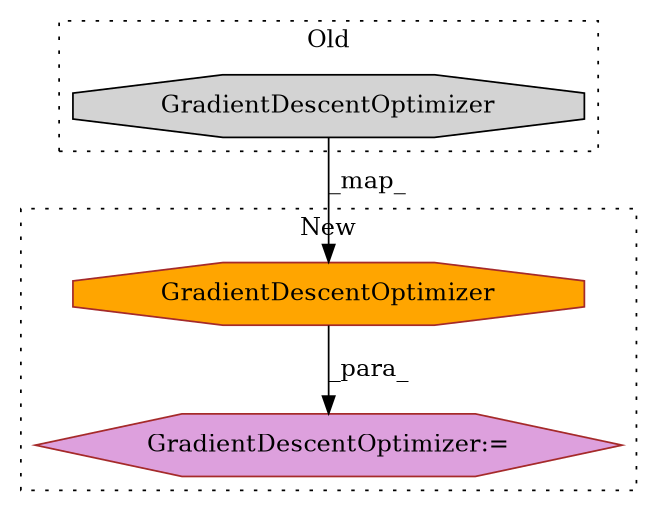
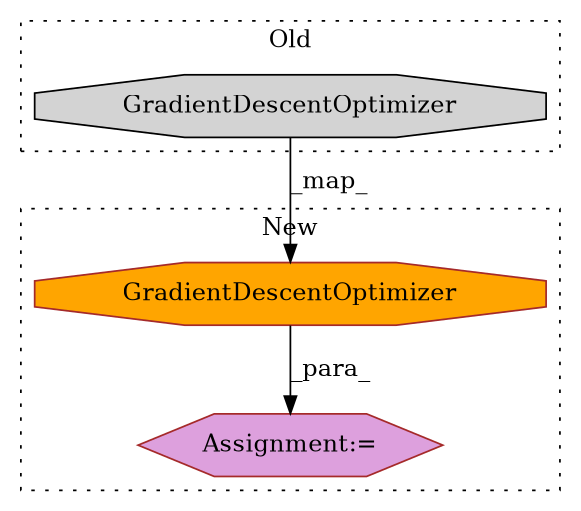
node "GradientDescentOptimizer:=": label "GradientDescentOptimizer:=" -> "Assignment:="
